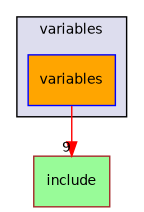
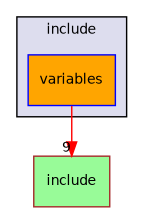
cluster "variables": label "variables" -> "include"
